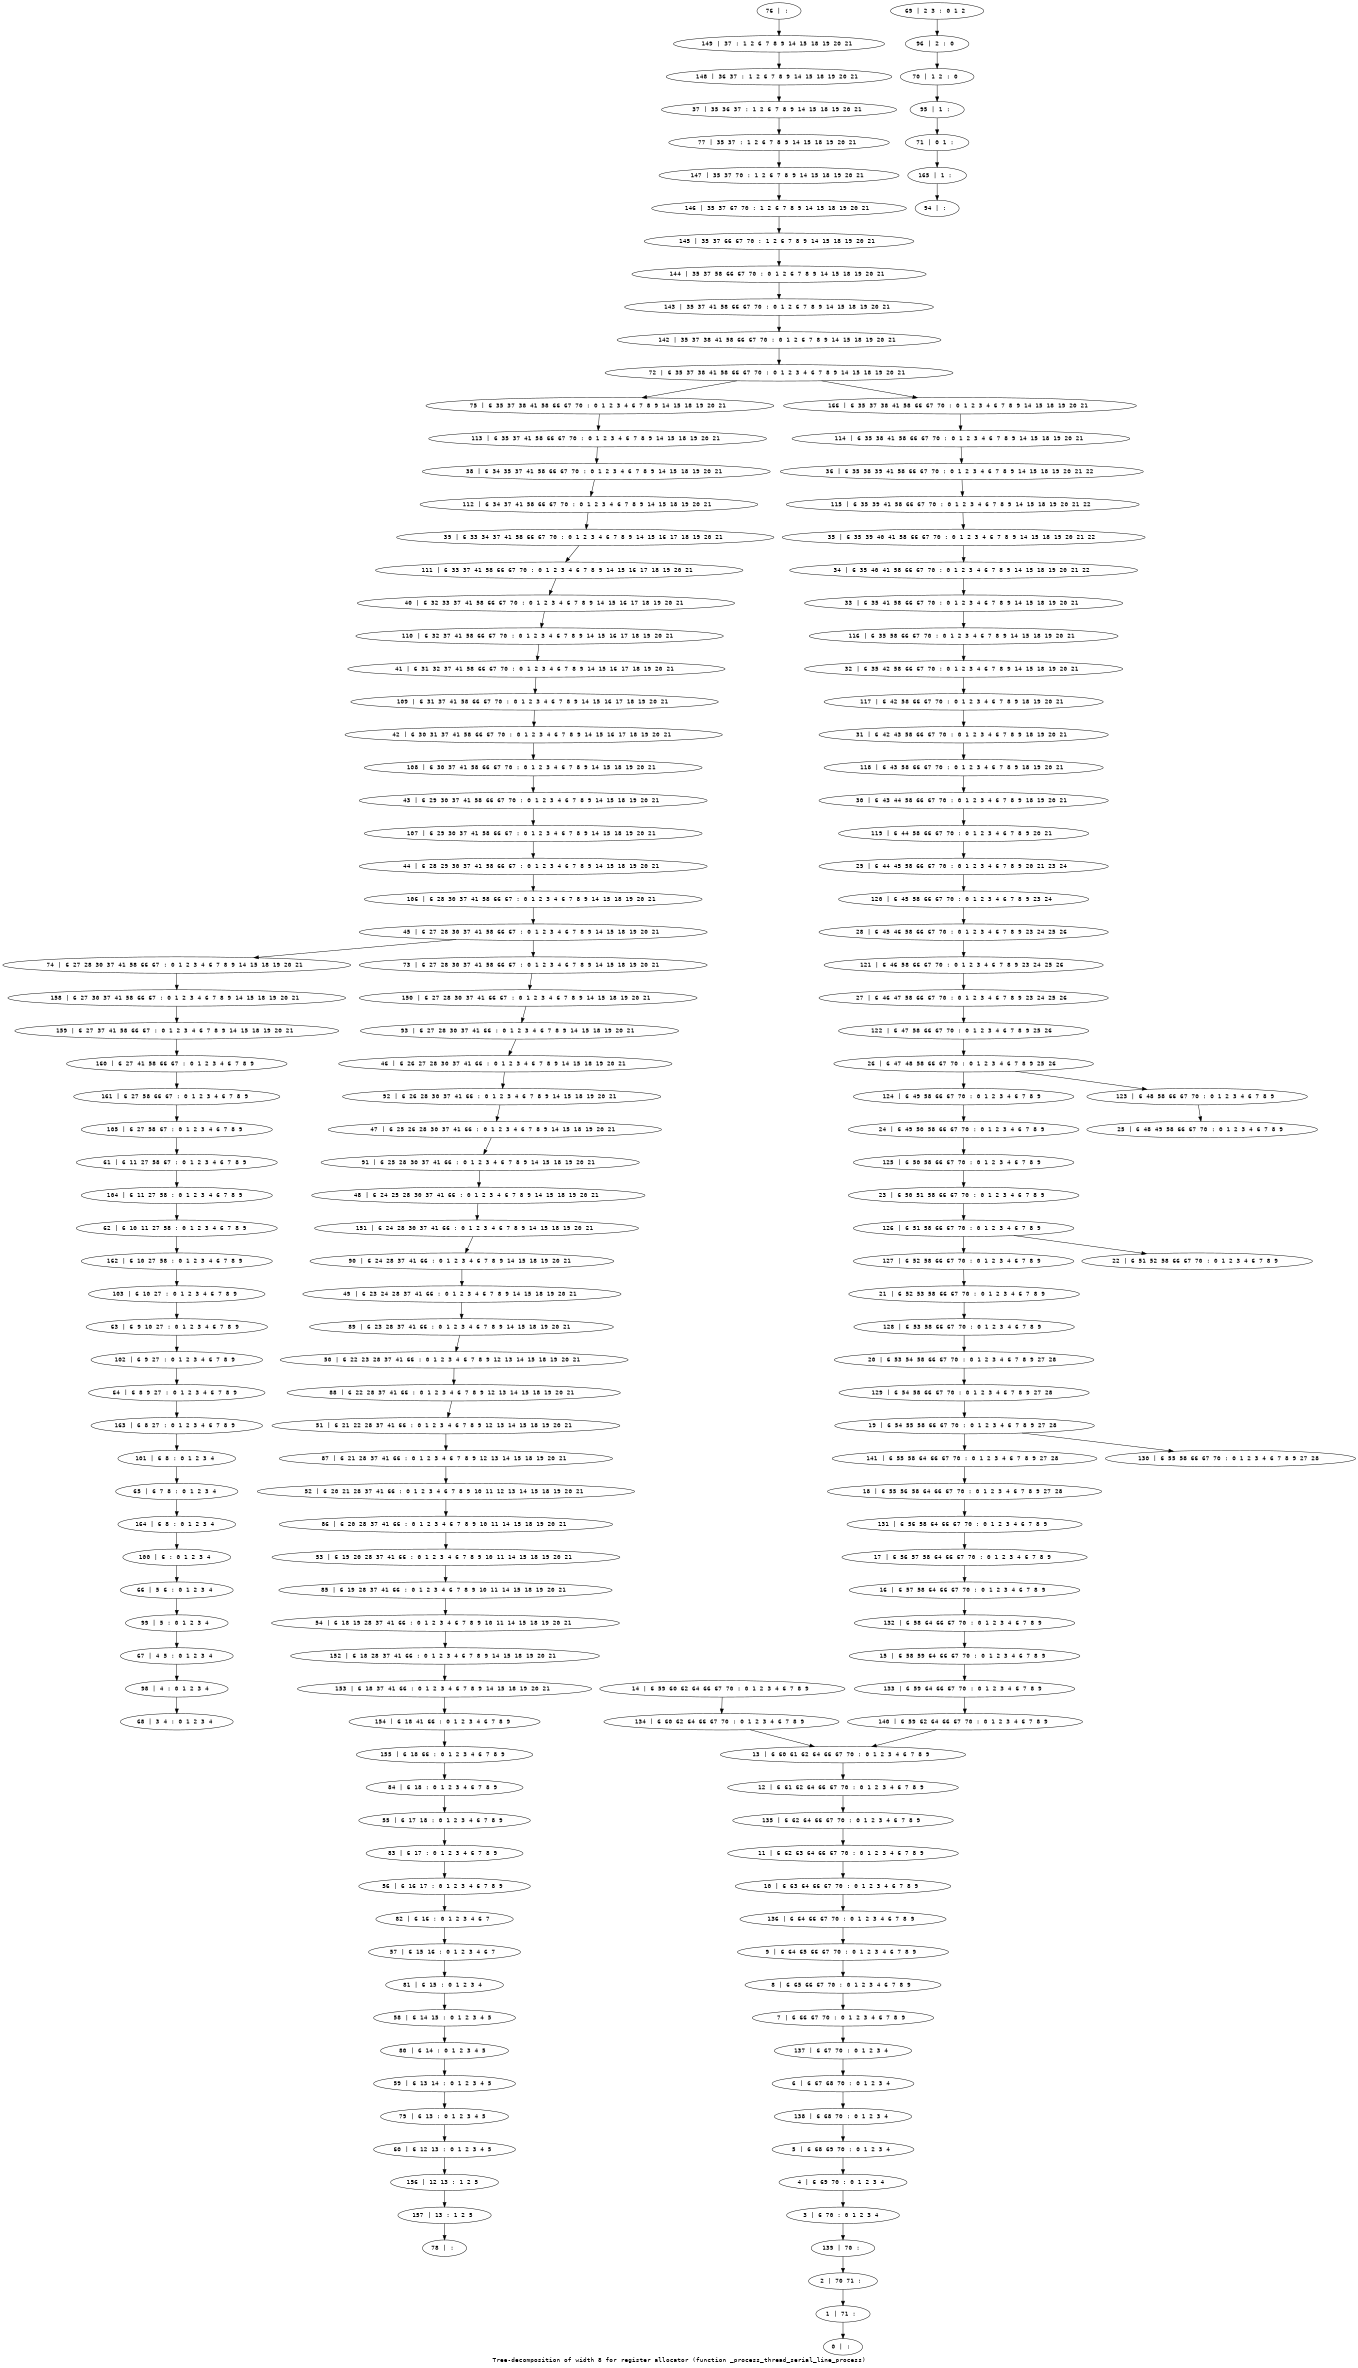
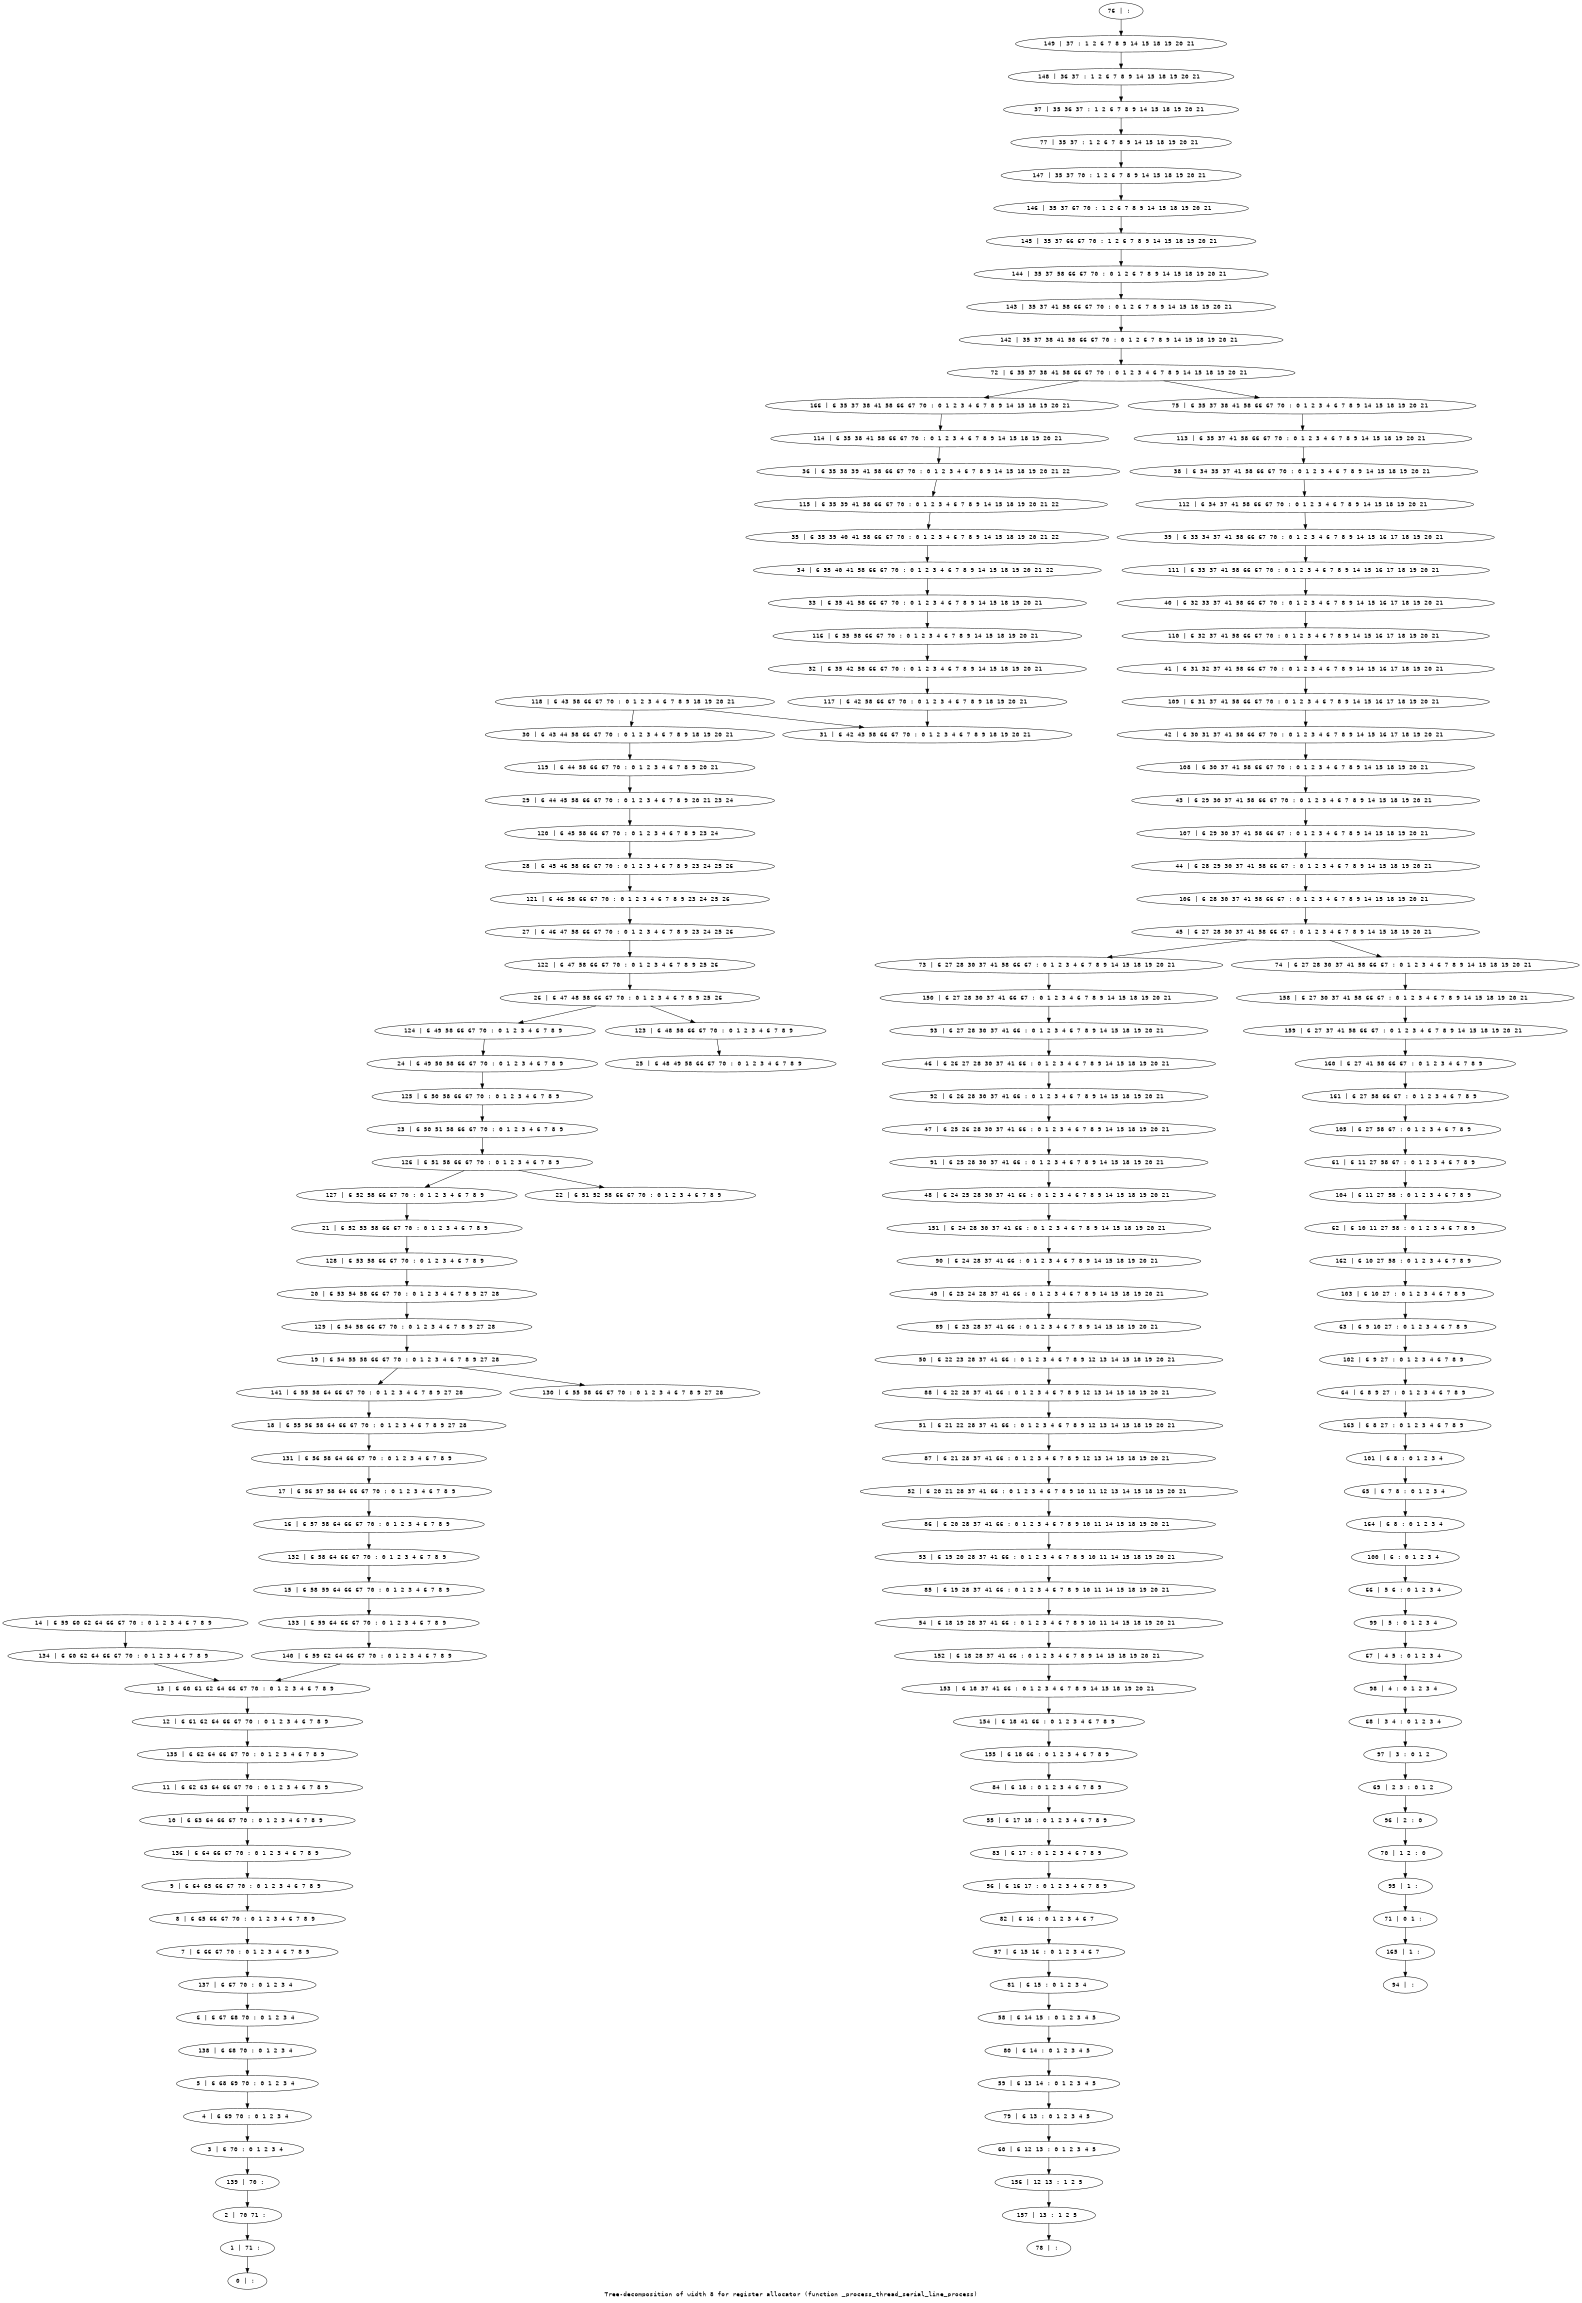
edge "31 | 6 42 43 58 66 67 70 : 0 1 2 3 4 6 7 8 9 18 19 20 21" -> "118 | 6 43 58 66 67 70 : 0 1 2 3 4 6 7 8 9 18 19 20 21": reversed
node "97 | 3 : 0 1 2": added
